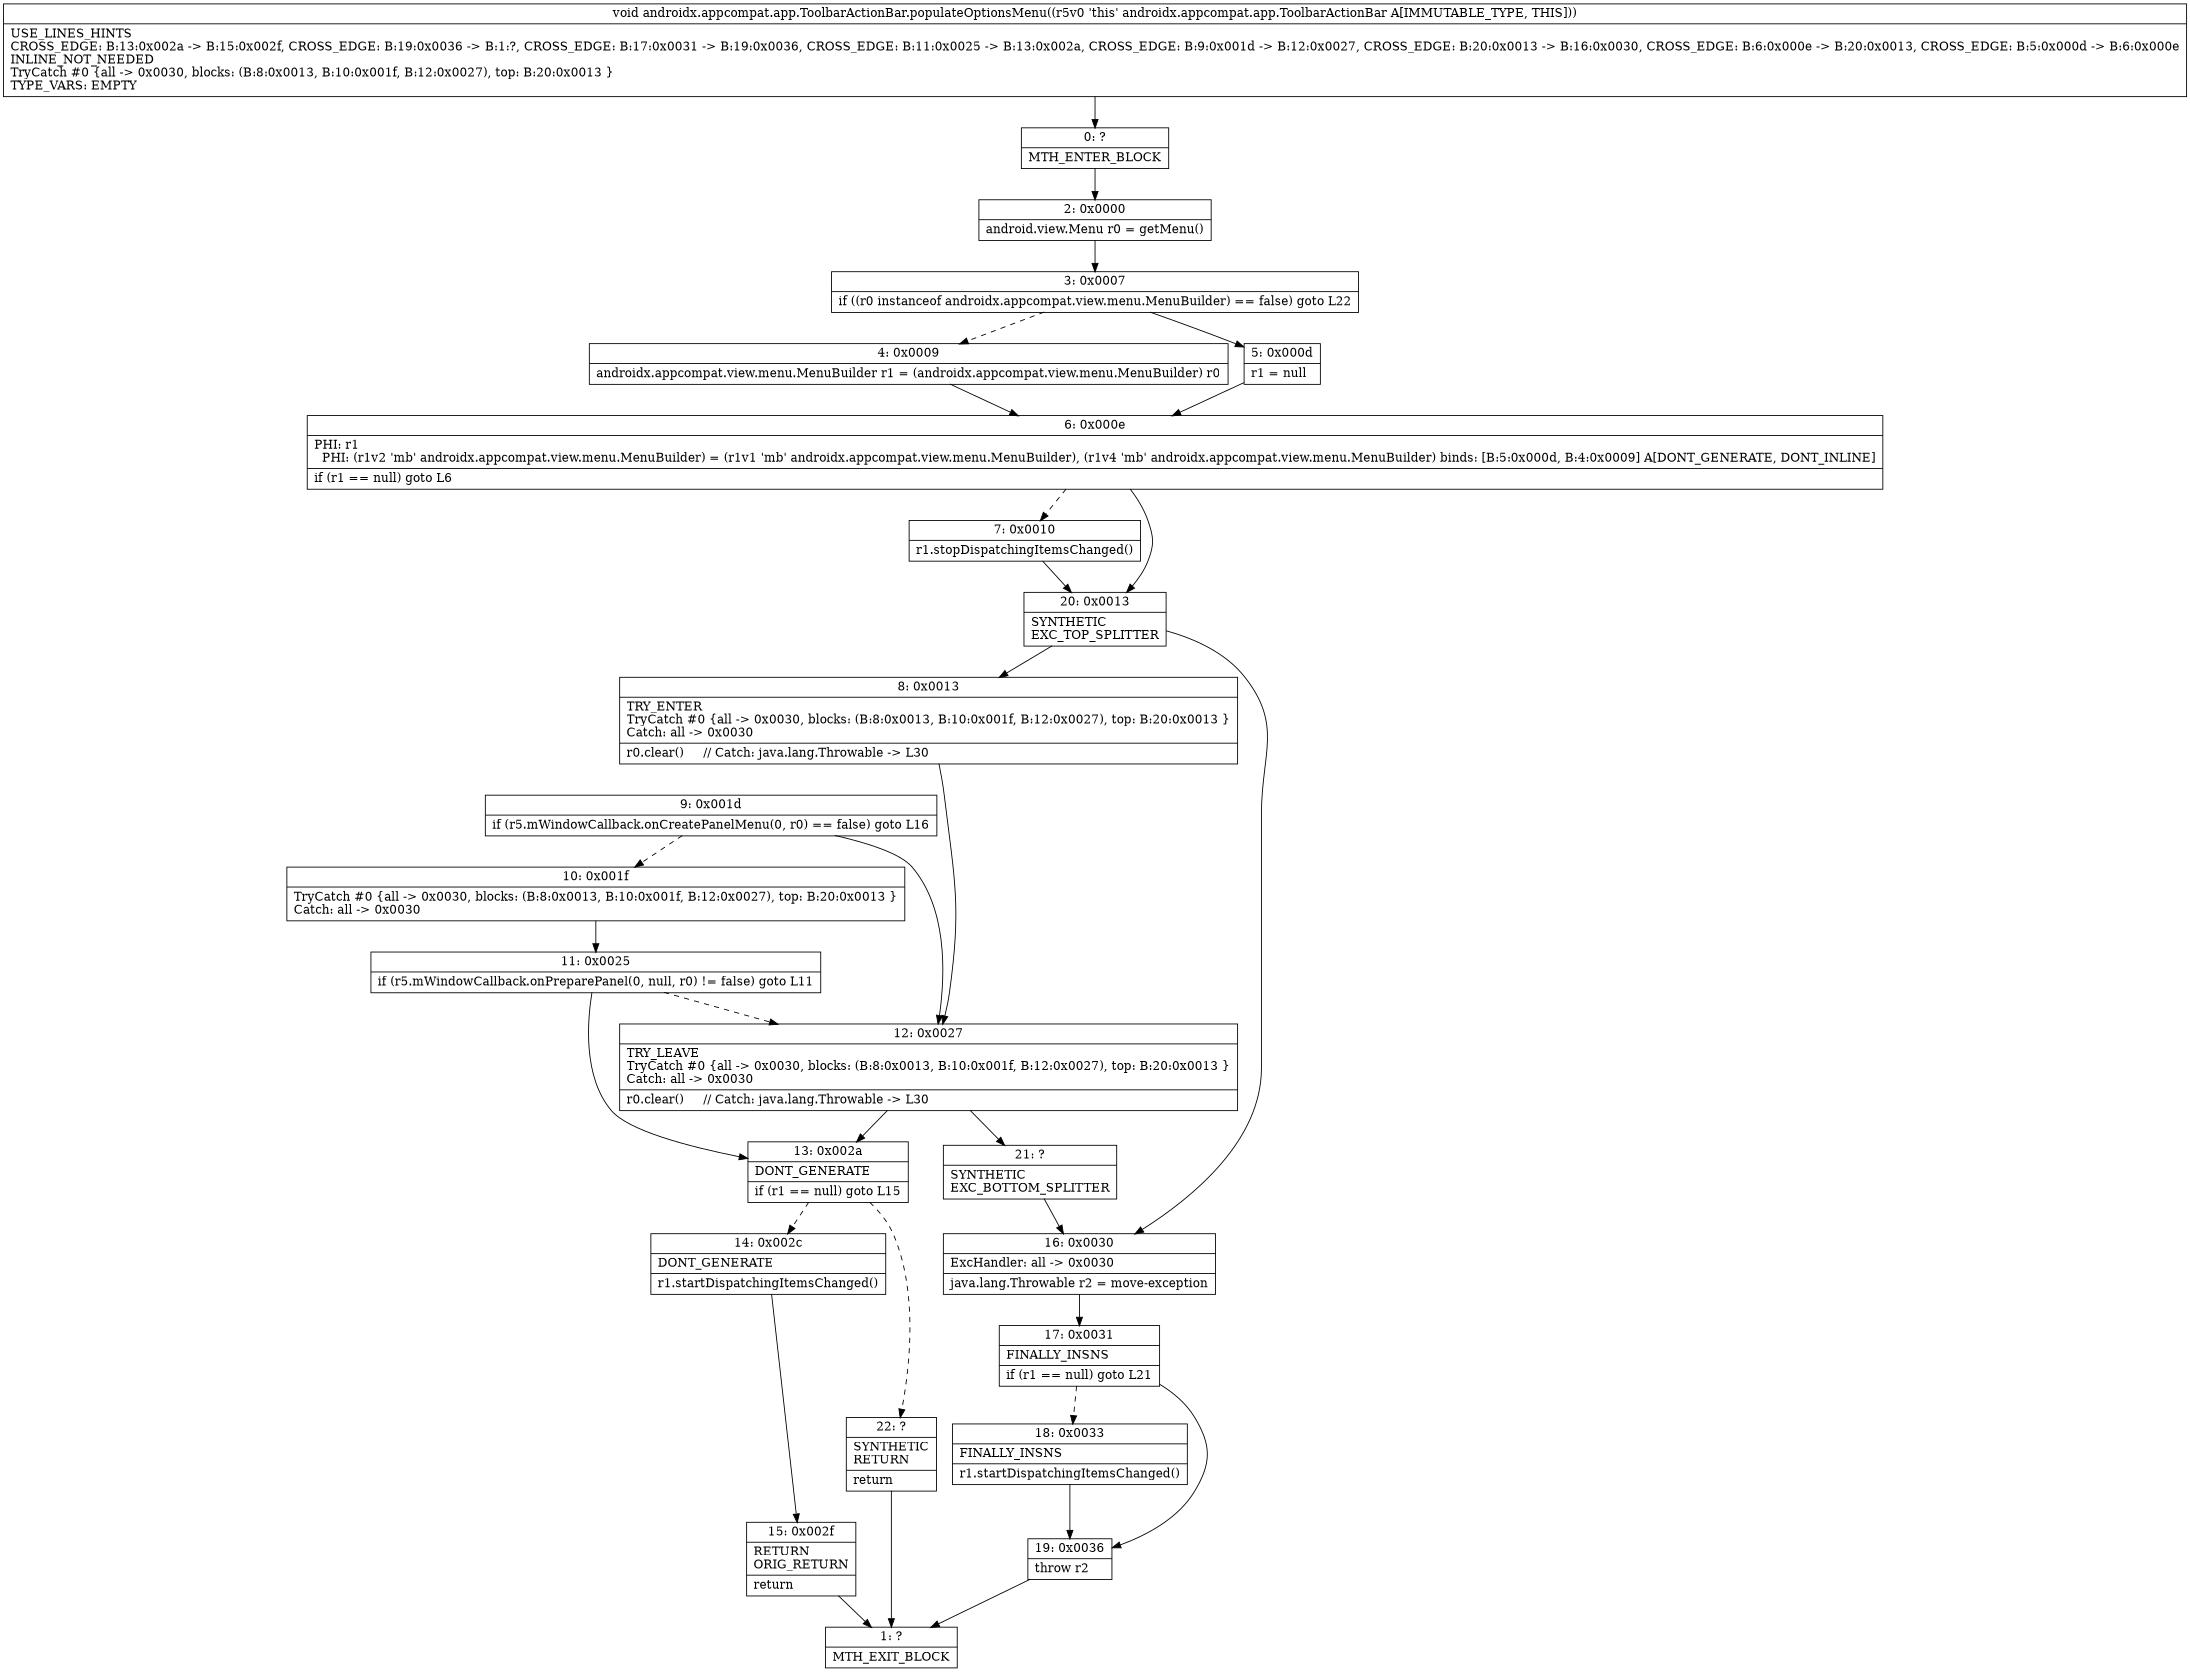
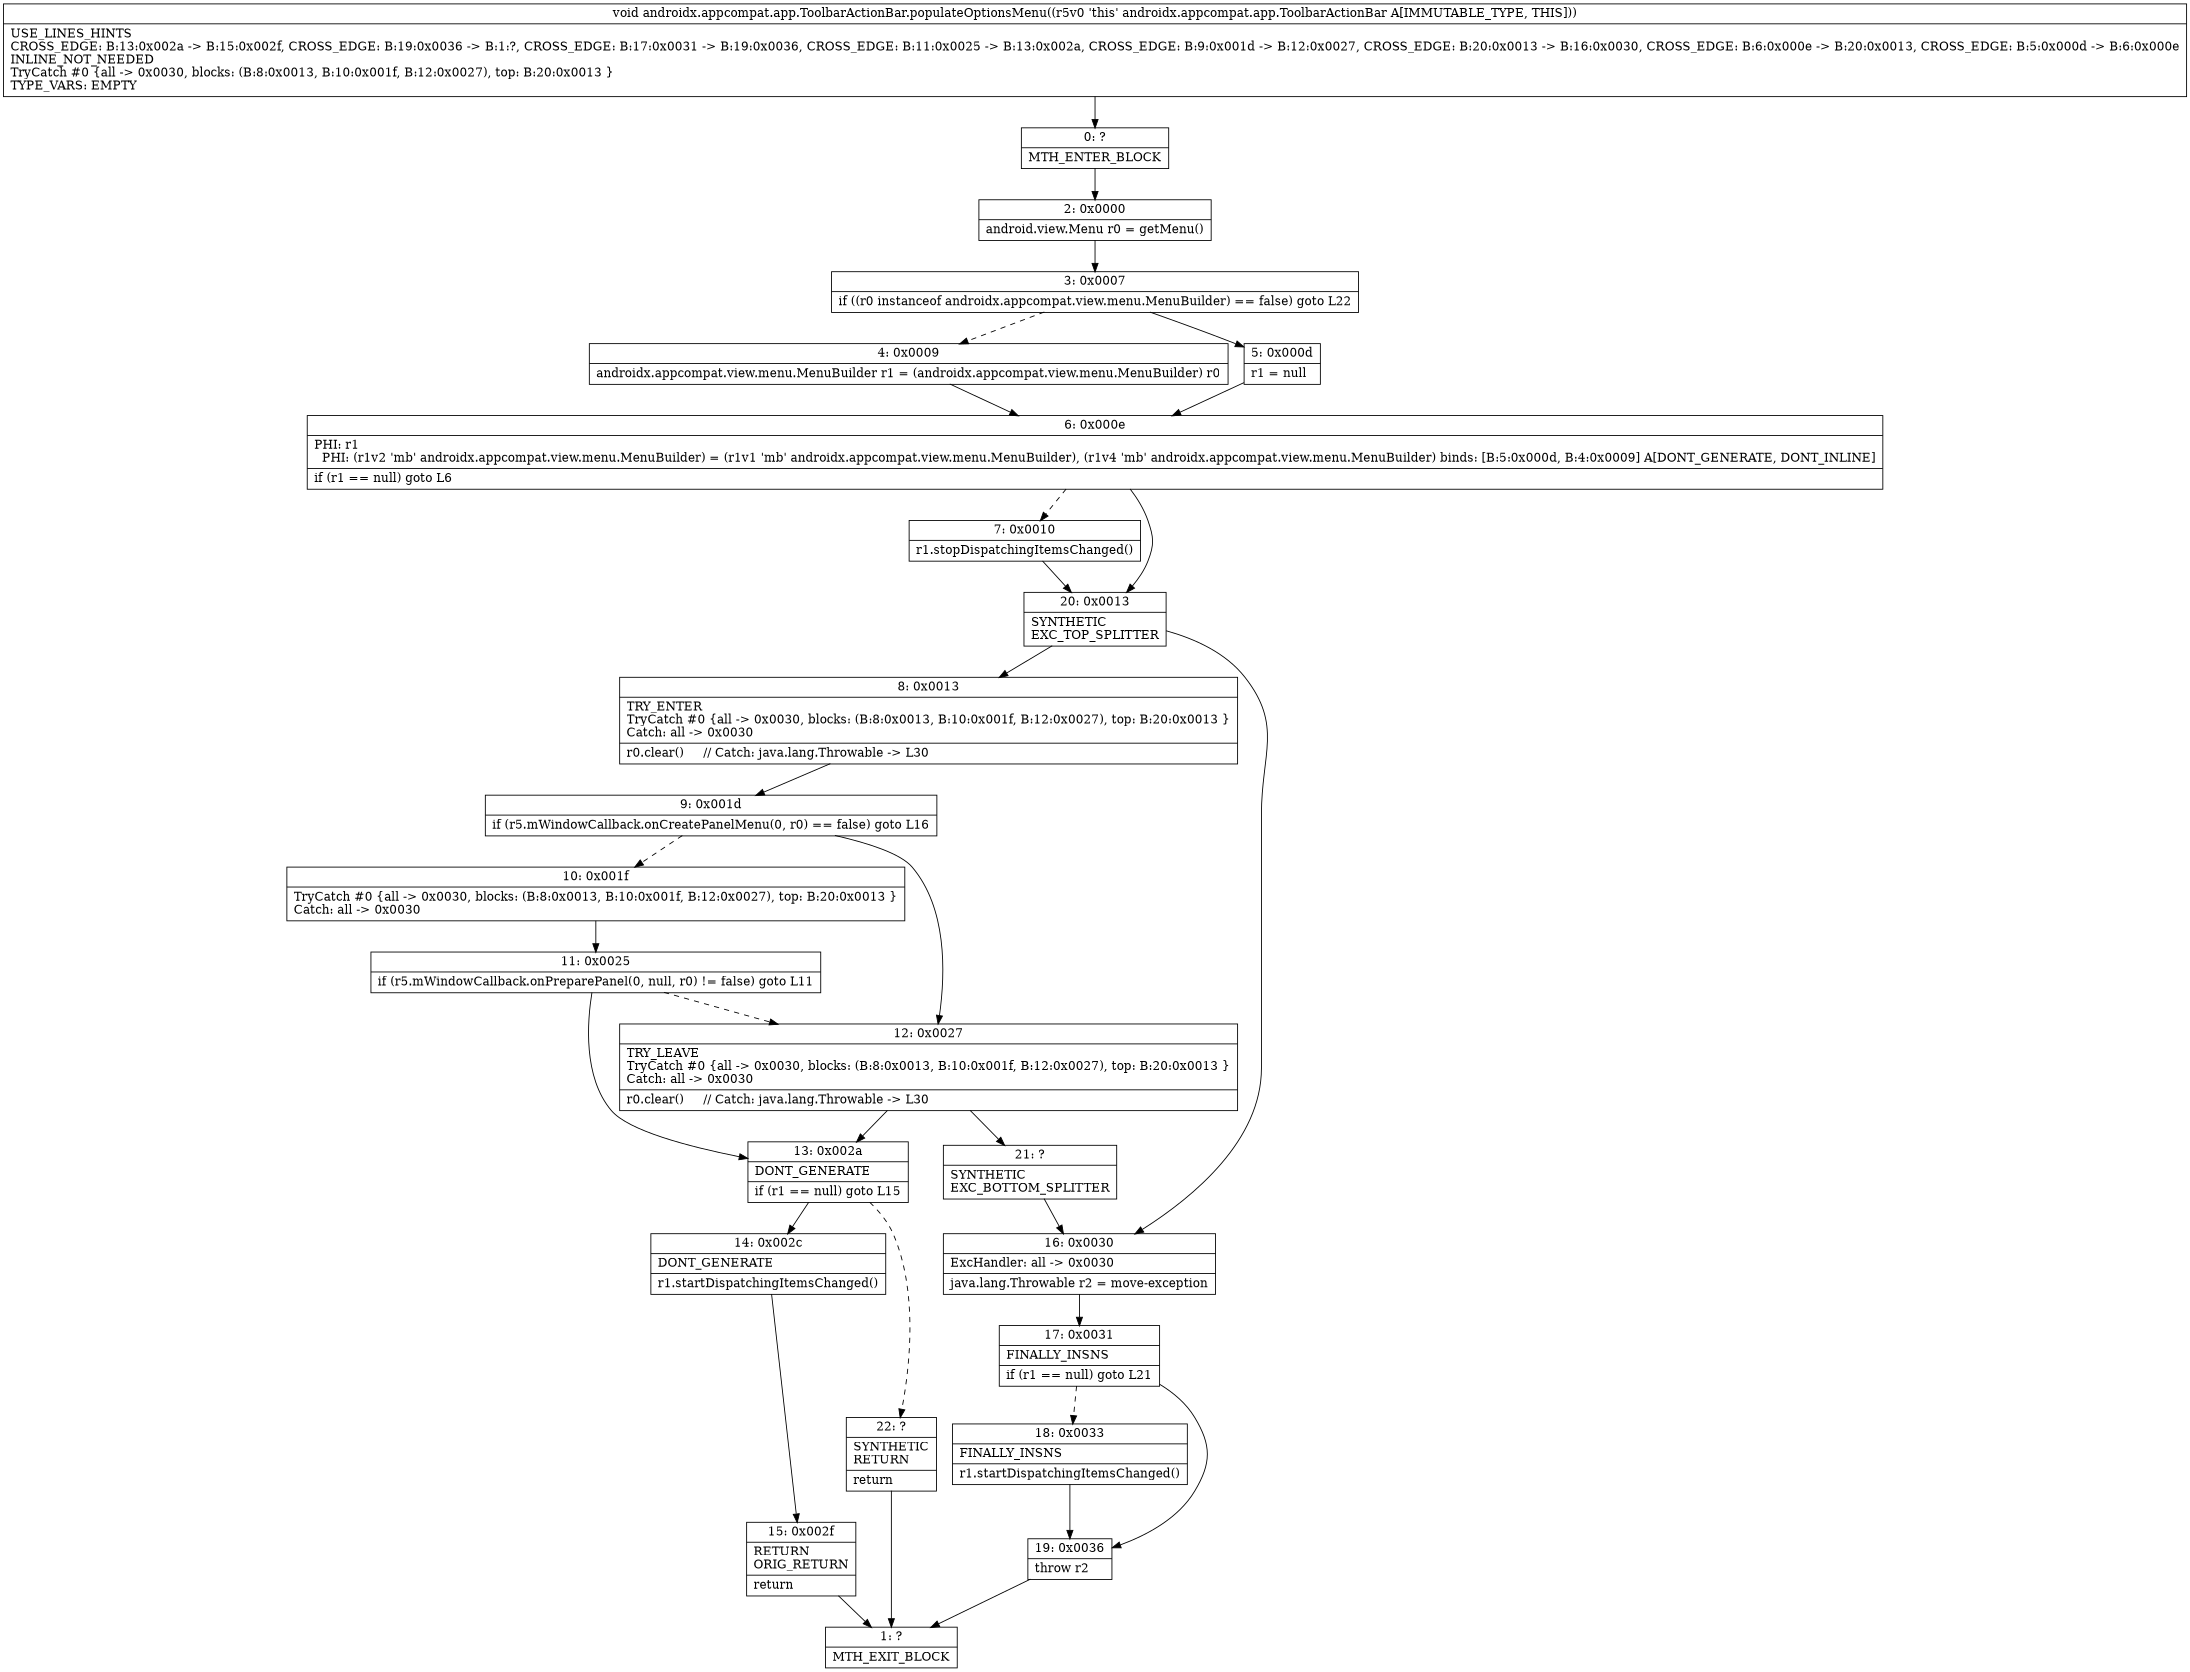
edge "8: 0x0013" -> "12: 0x0027": now "8: 0x0013" -> "9: 0x001d"
edge "13: 0x002a" -> "14: 0x002c": style dashed -> solid
